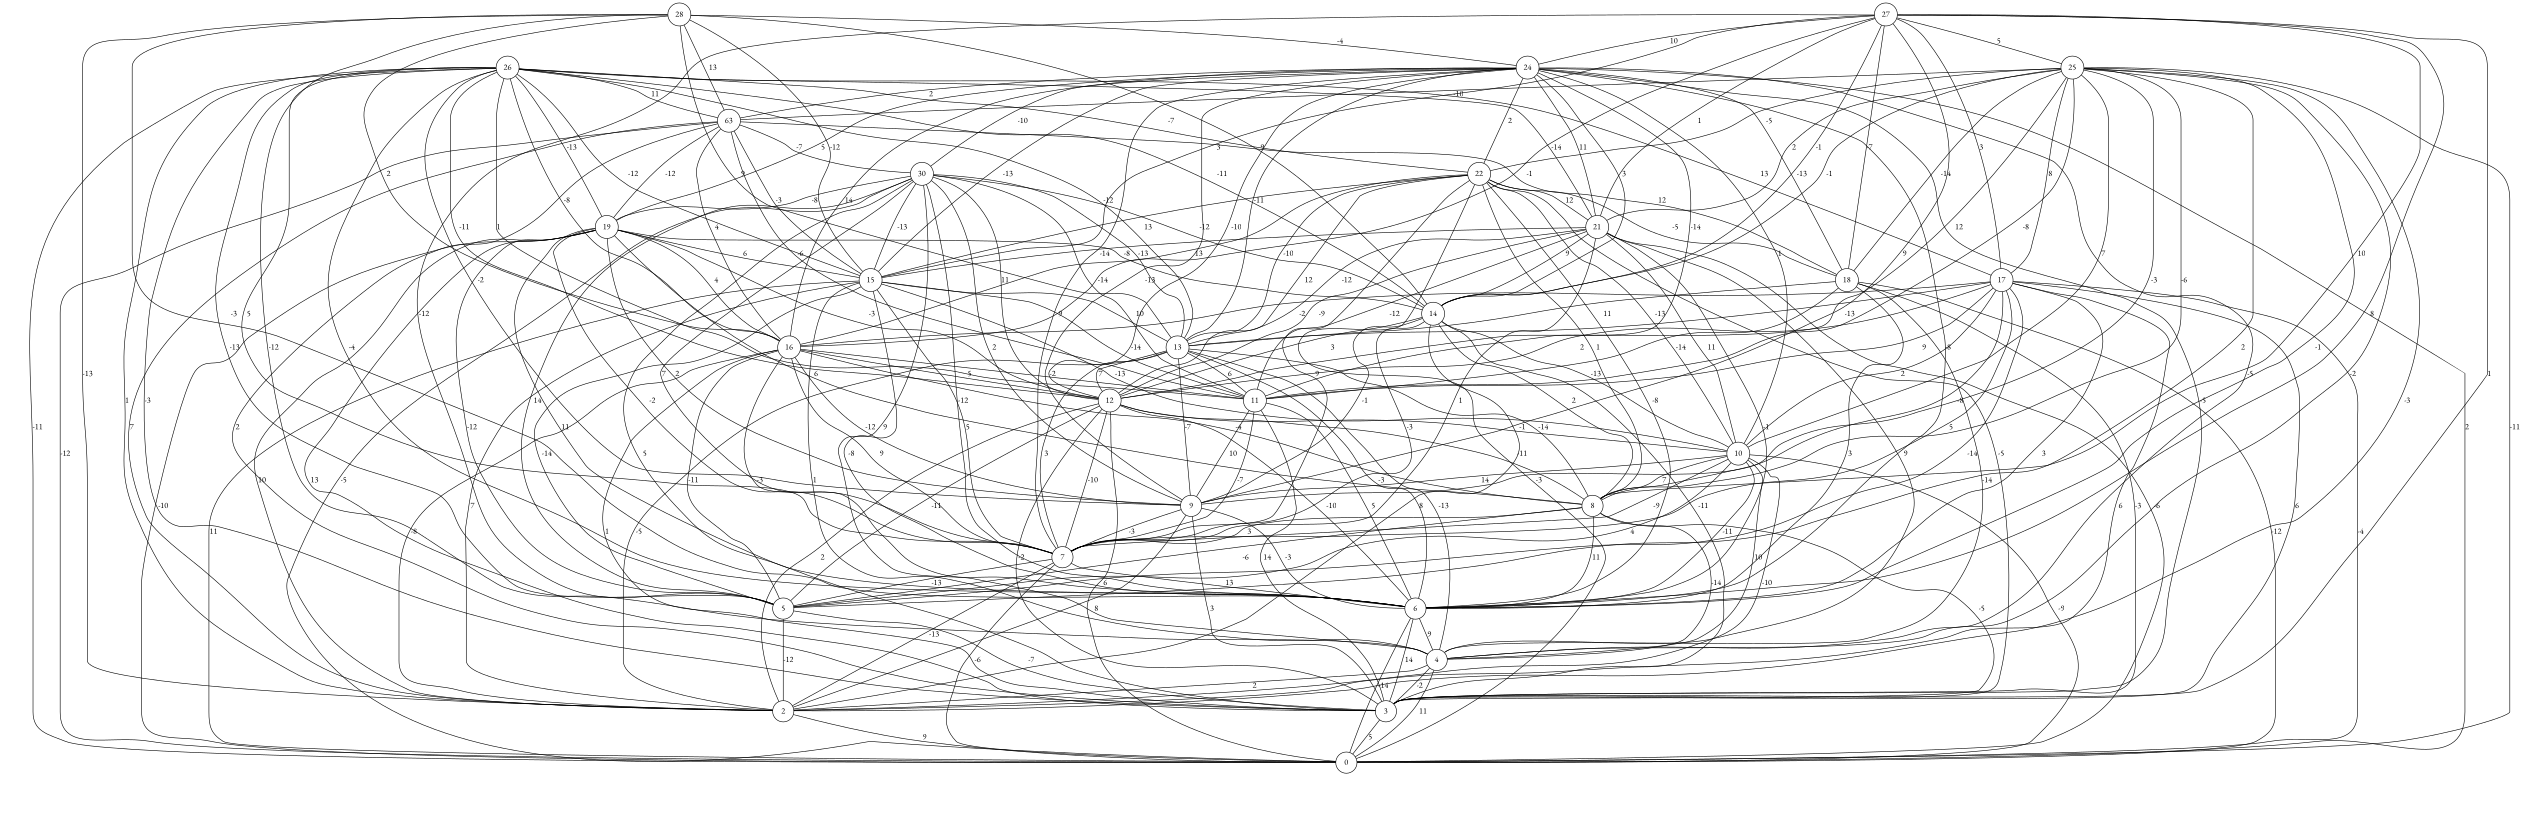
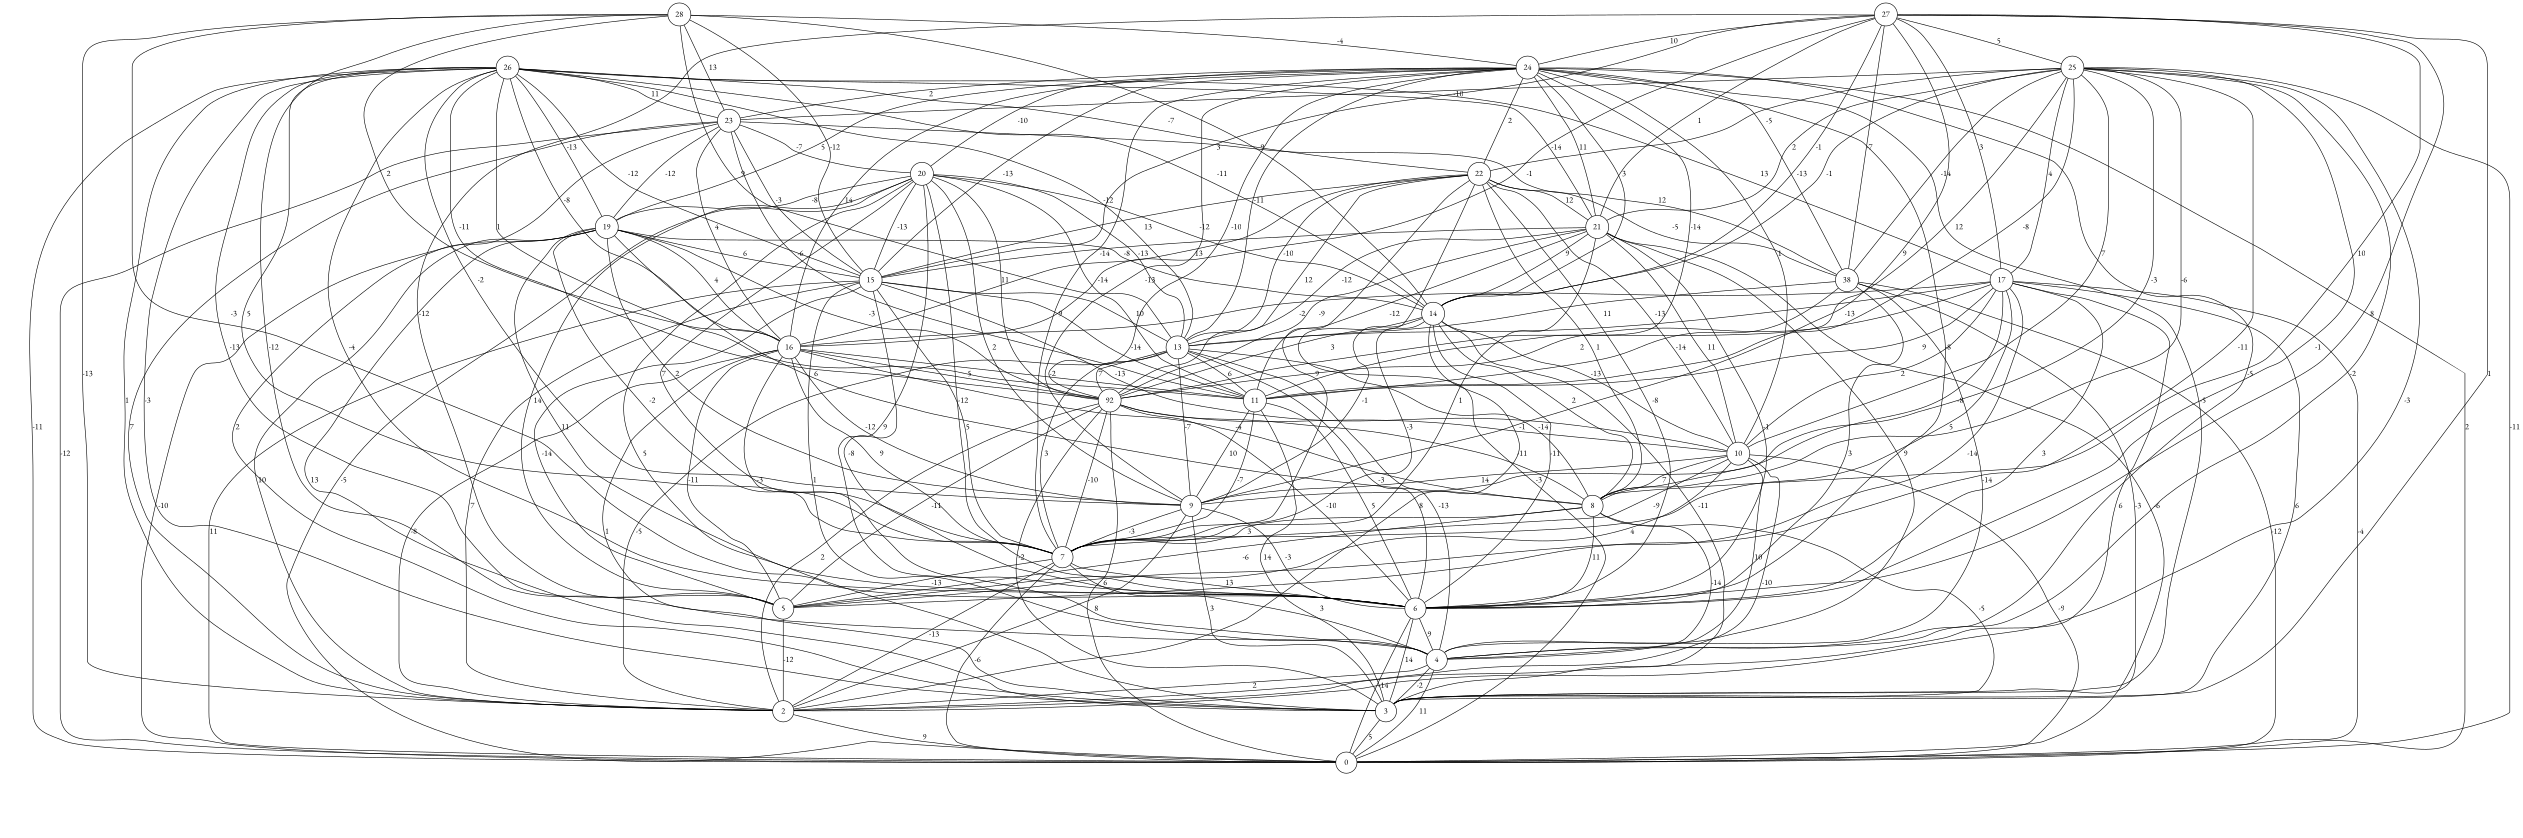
node "63": label "63" -> "23"
node "30": label "30" -> "20"
edge "25" -- "17": label "8" -> "4"
node "18": label "18" -> "38"
edge "25" -- "5": label "2" -> "-11"
node "12": label "12" -> "92"
edge "19" -- "5": removed, label "-12"
edge "22" -- "3": removed, label "-5"
edge "10" -- "6": now "14" -- "6"
edge "7" -- "4": added, label "3"
edge "5" -- "3": removed, label "-7"
